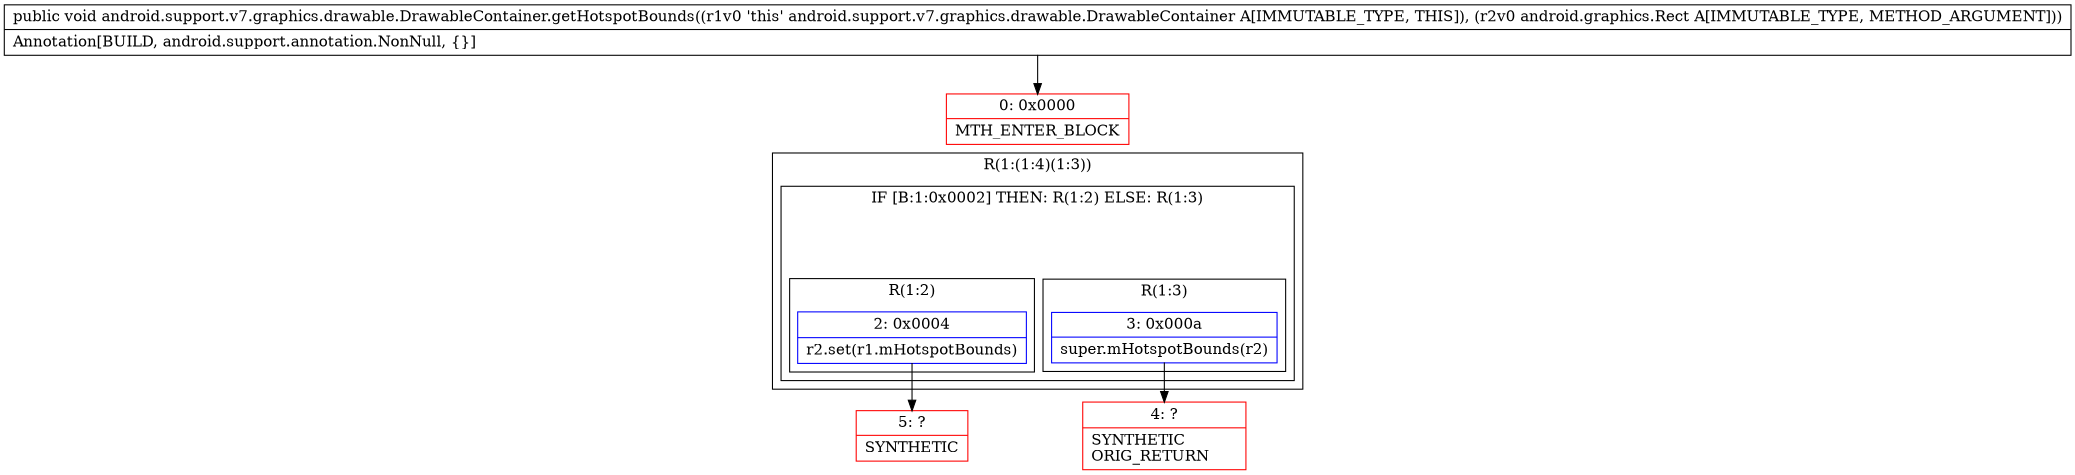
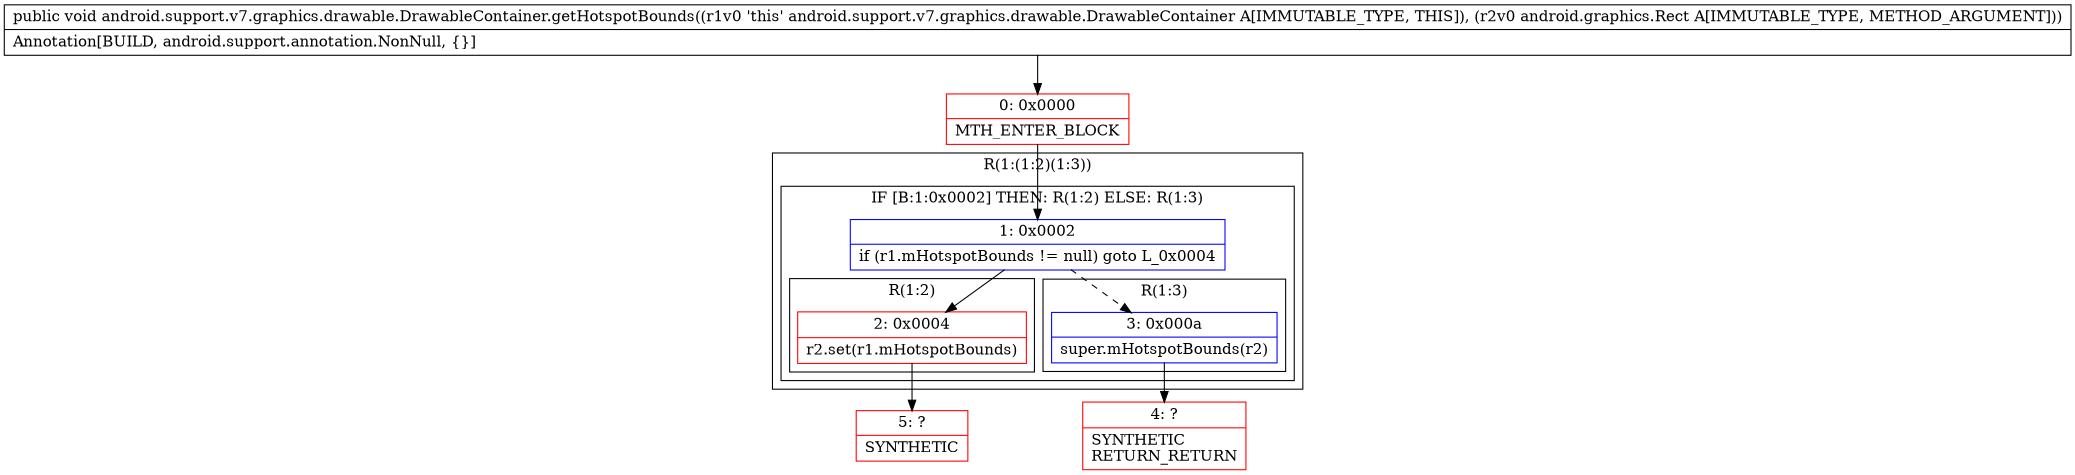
cluster "R(1:(1:4)(1:3))": label "R(1:(1:4)(1:3))" -> "R(1:(1:2)(1:3))"
node "1: 0x0002": added
node "2: 0x0004": color blue -> red
node "4: ?": text "ORIG_RETURN" -> "RETURN_RETURN"
